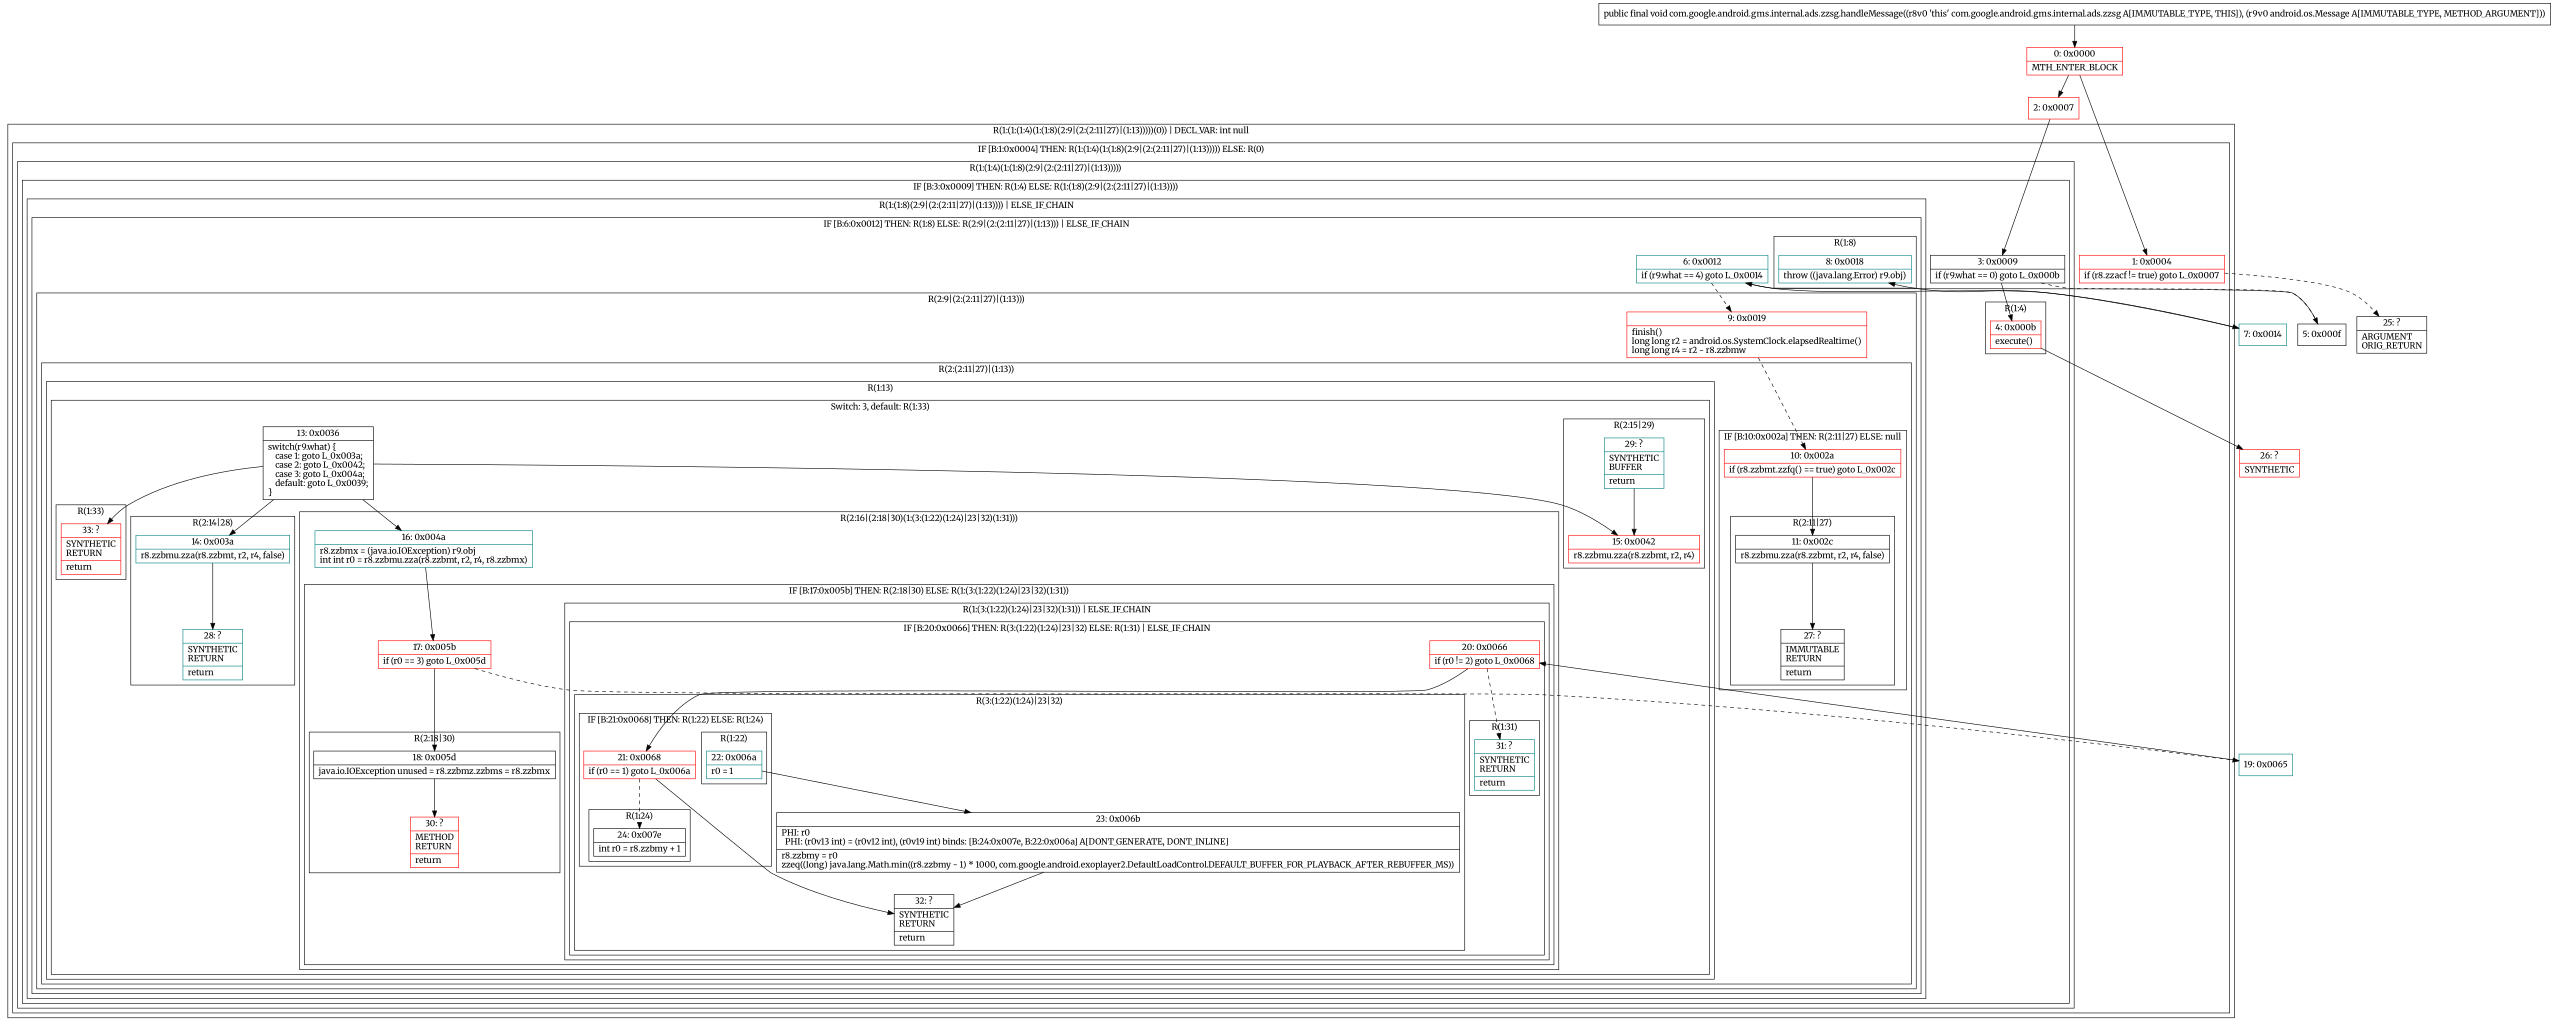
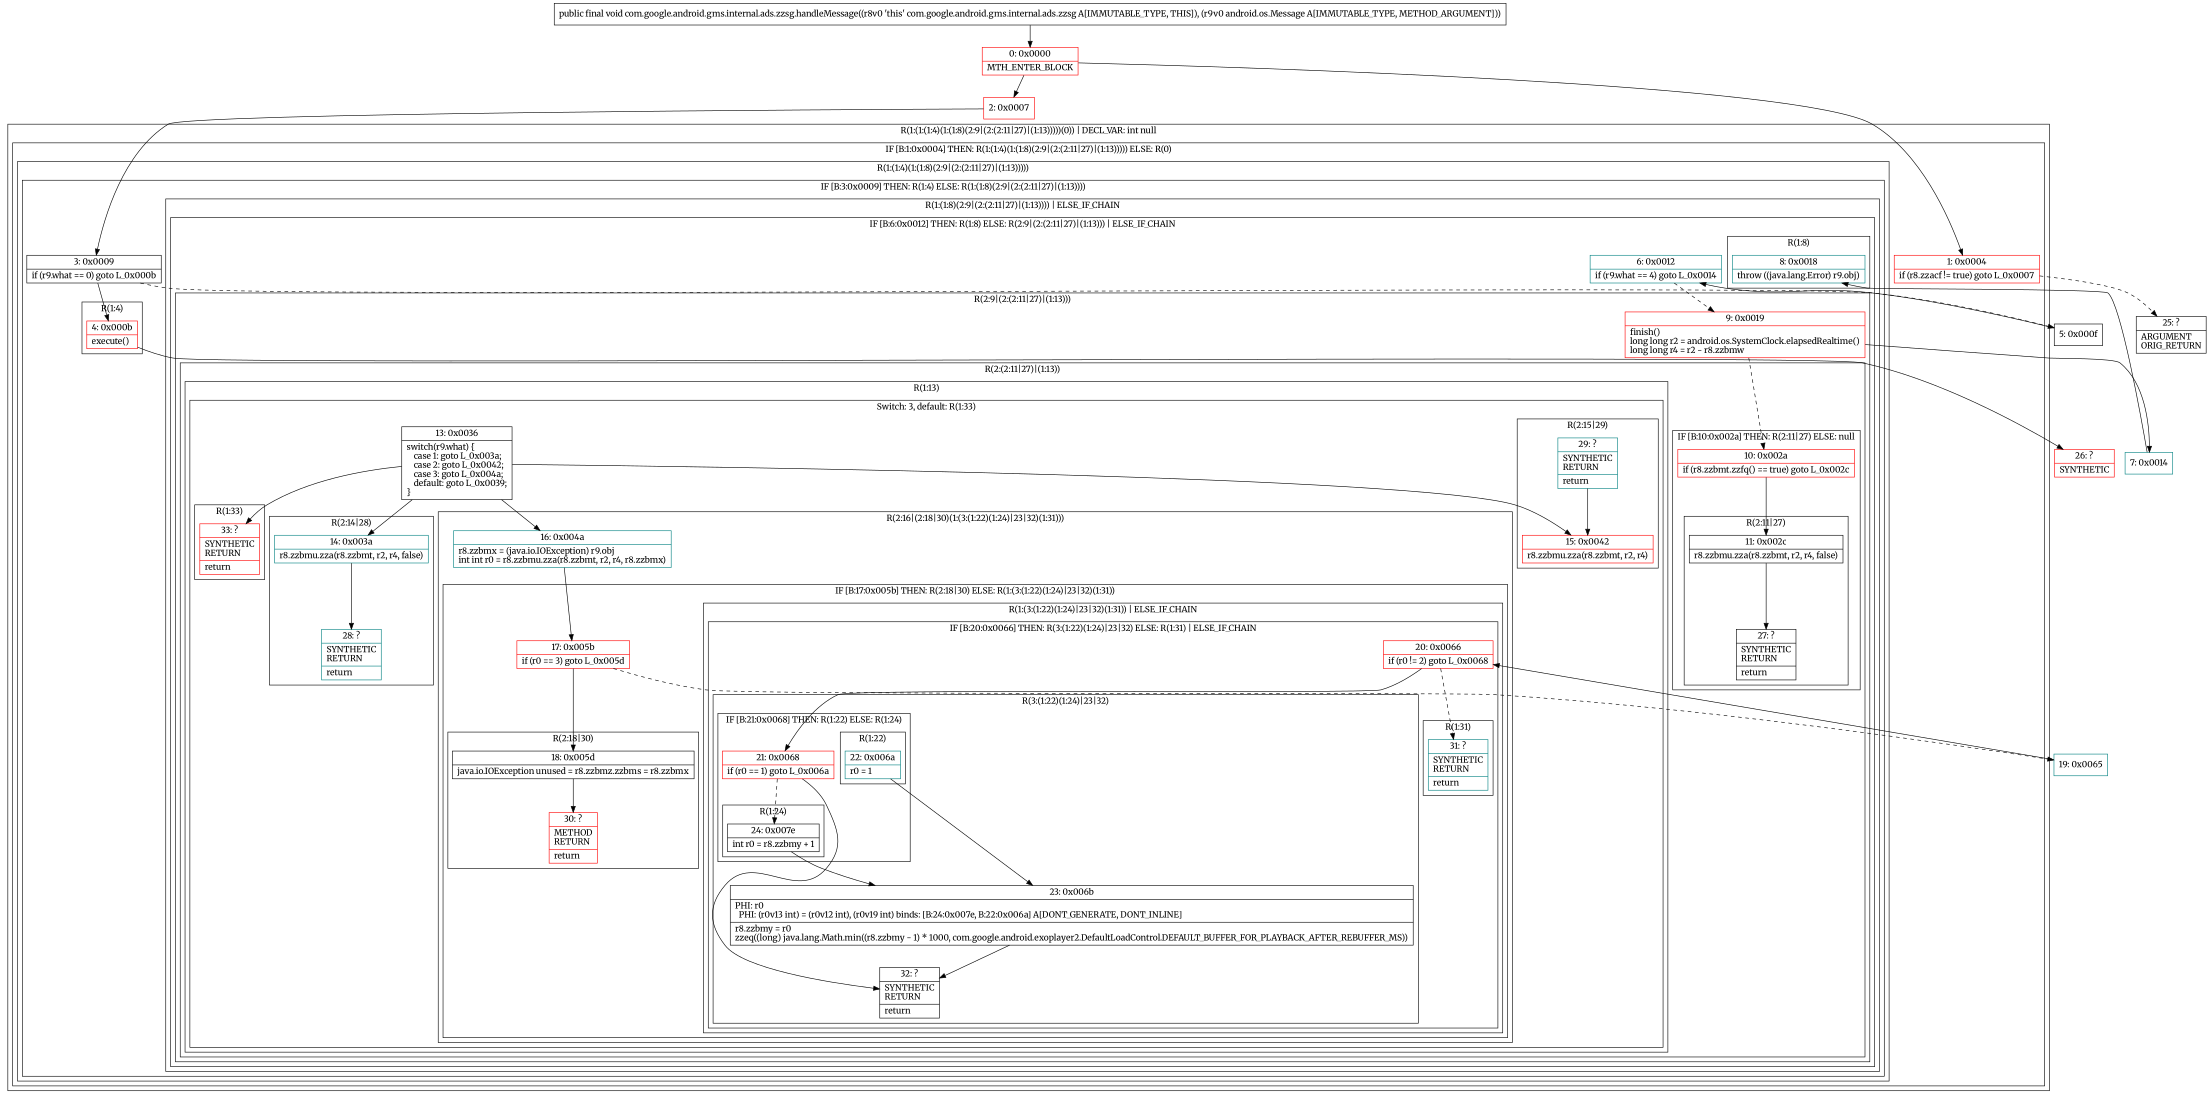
edge "6: 0x0012" -> "7: 0x0014": now "9: 0x0019" -> "7: 0x0014"
node "29: ?": text "BUFFER" -> "RETURN"
node "27: ?": text "IMMUTABLE" -> "SYNTHETIC"
edge "24: 0x007e" -> "23: 0x006b": added
